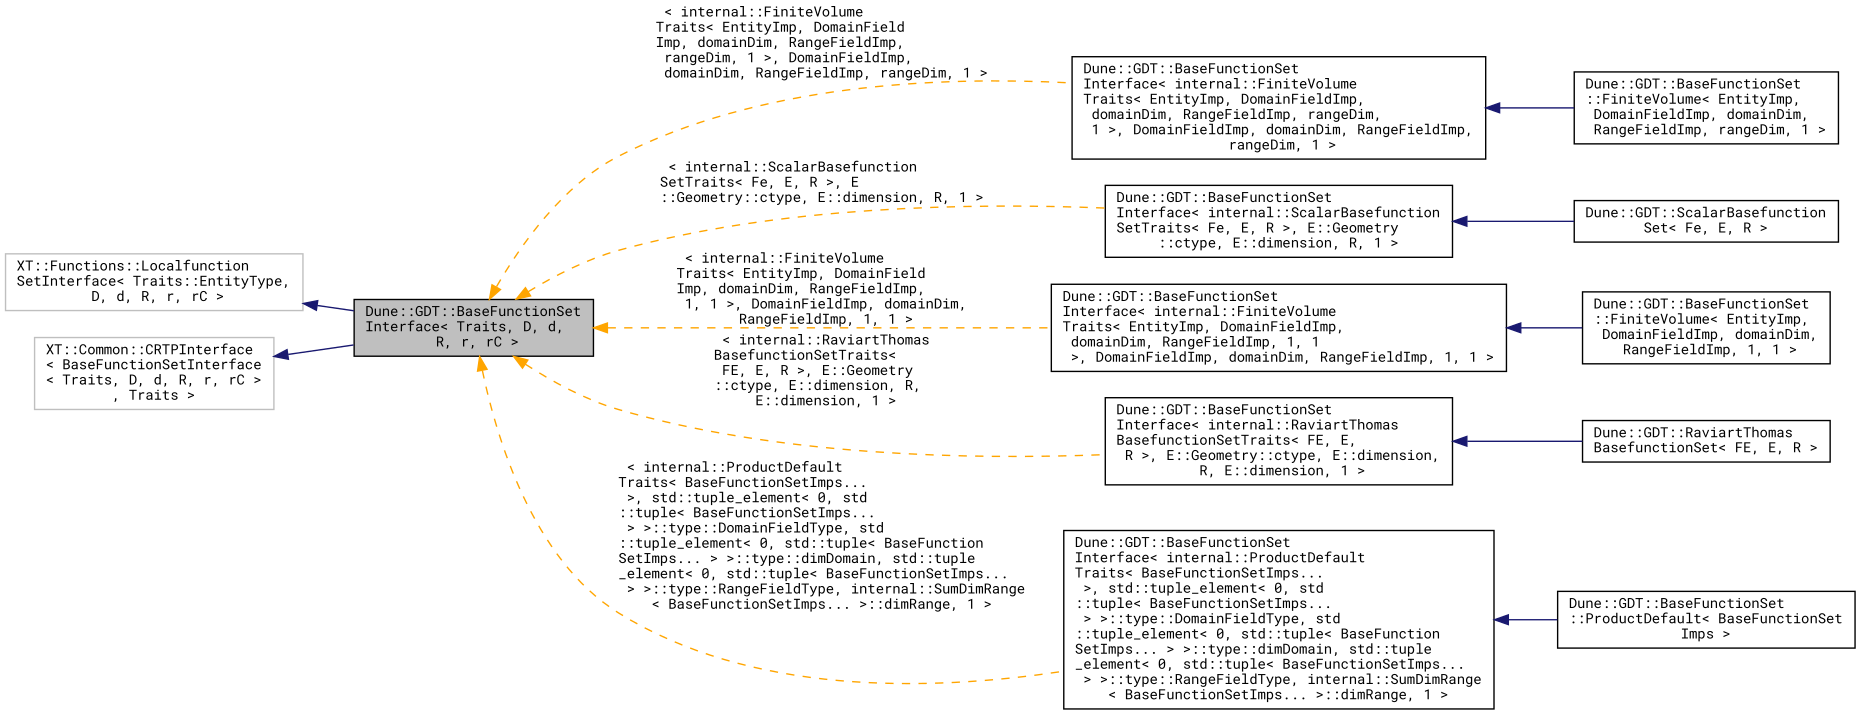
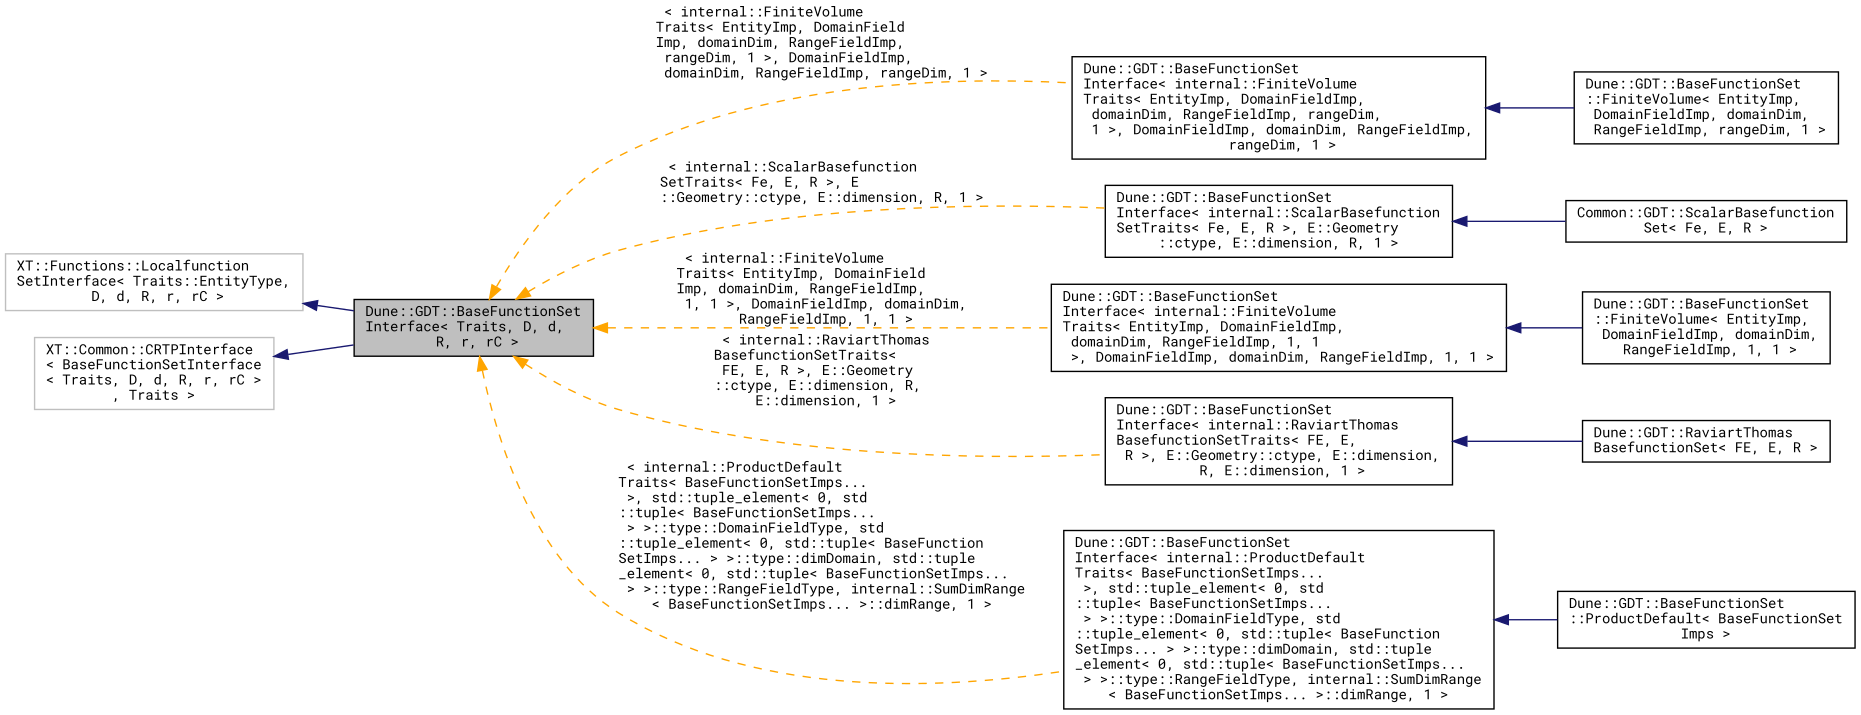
node "Dune::GDT::ScalarBasefunction Set< Fe, E, R >": label "Dune::GDT::ScalarBasefunction Set< Fe, E, R >" -> "Common::GDT::ScalarBasefunction Set< Fe, E, R >"
